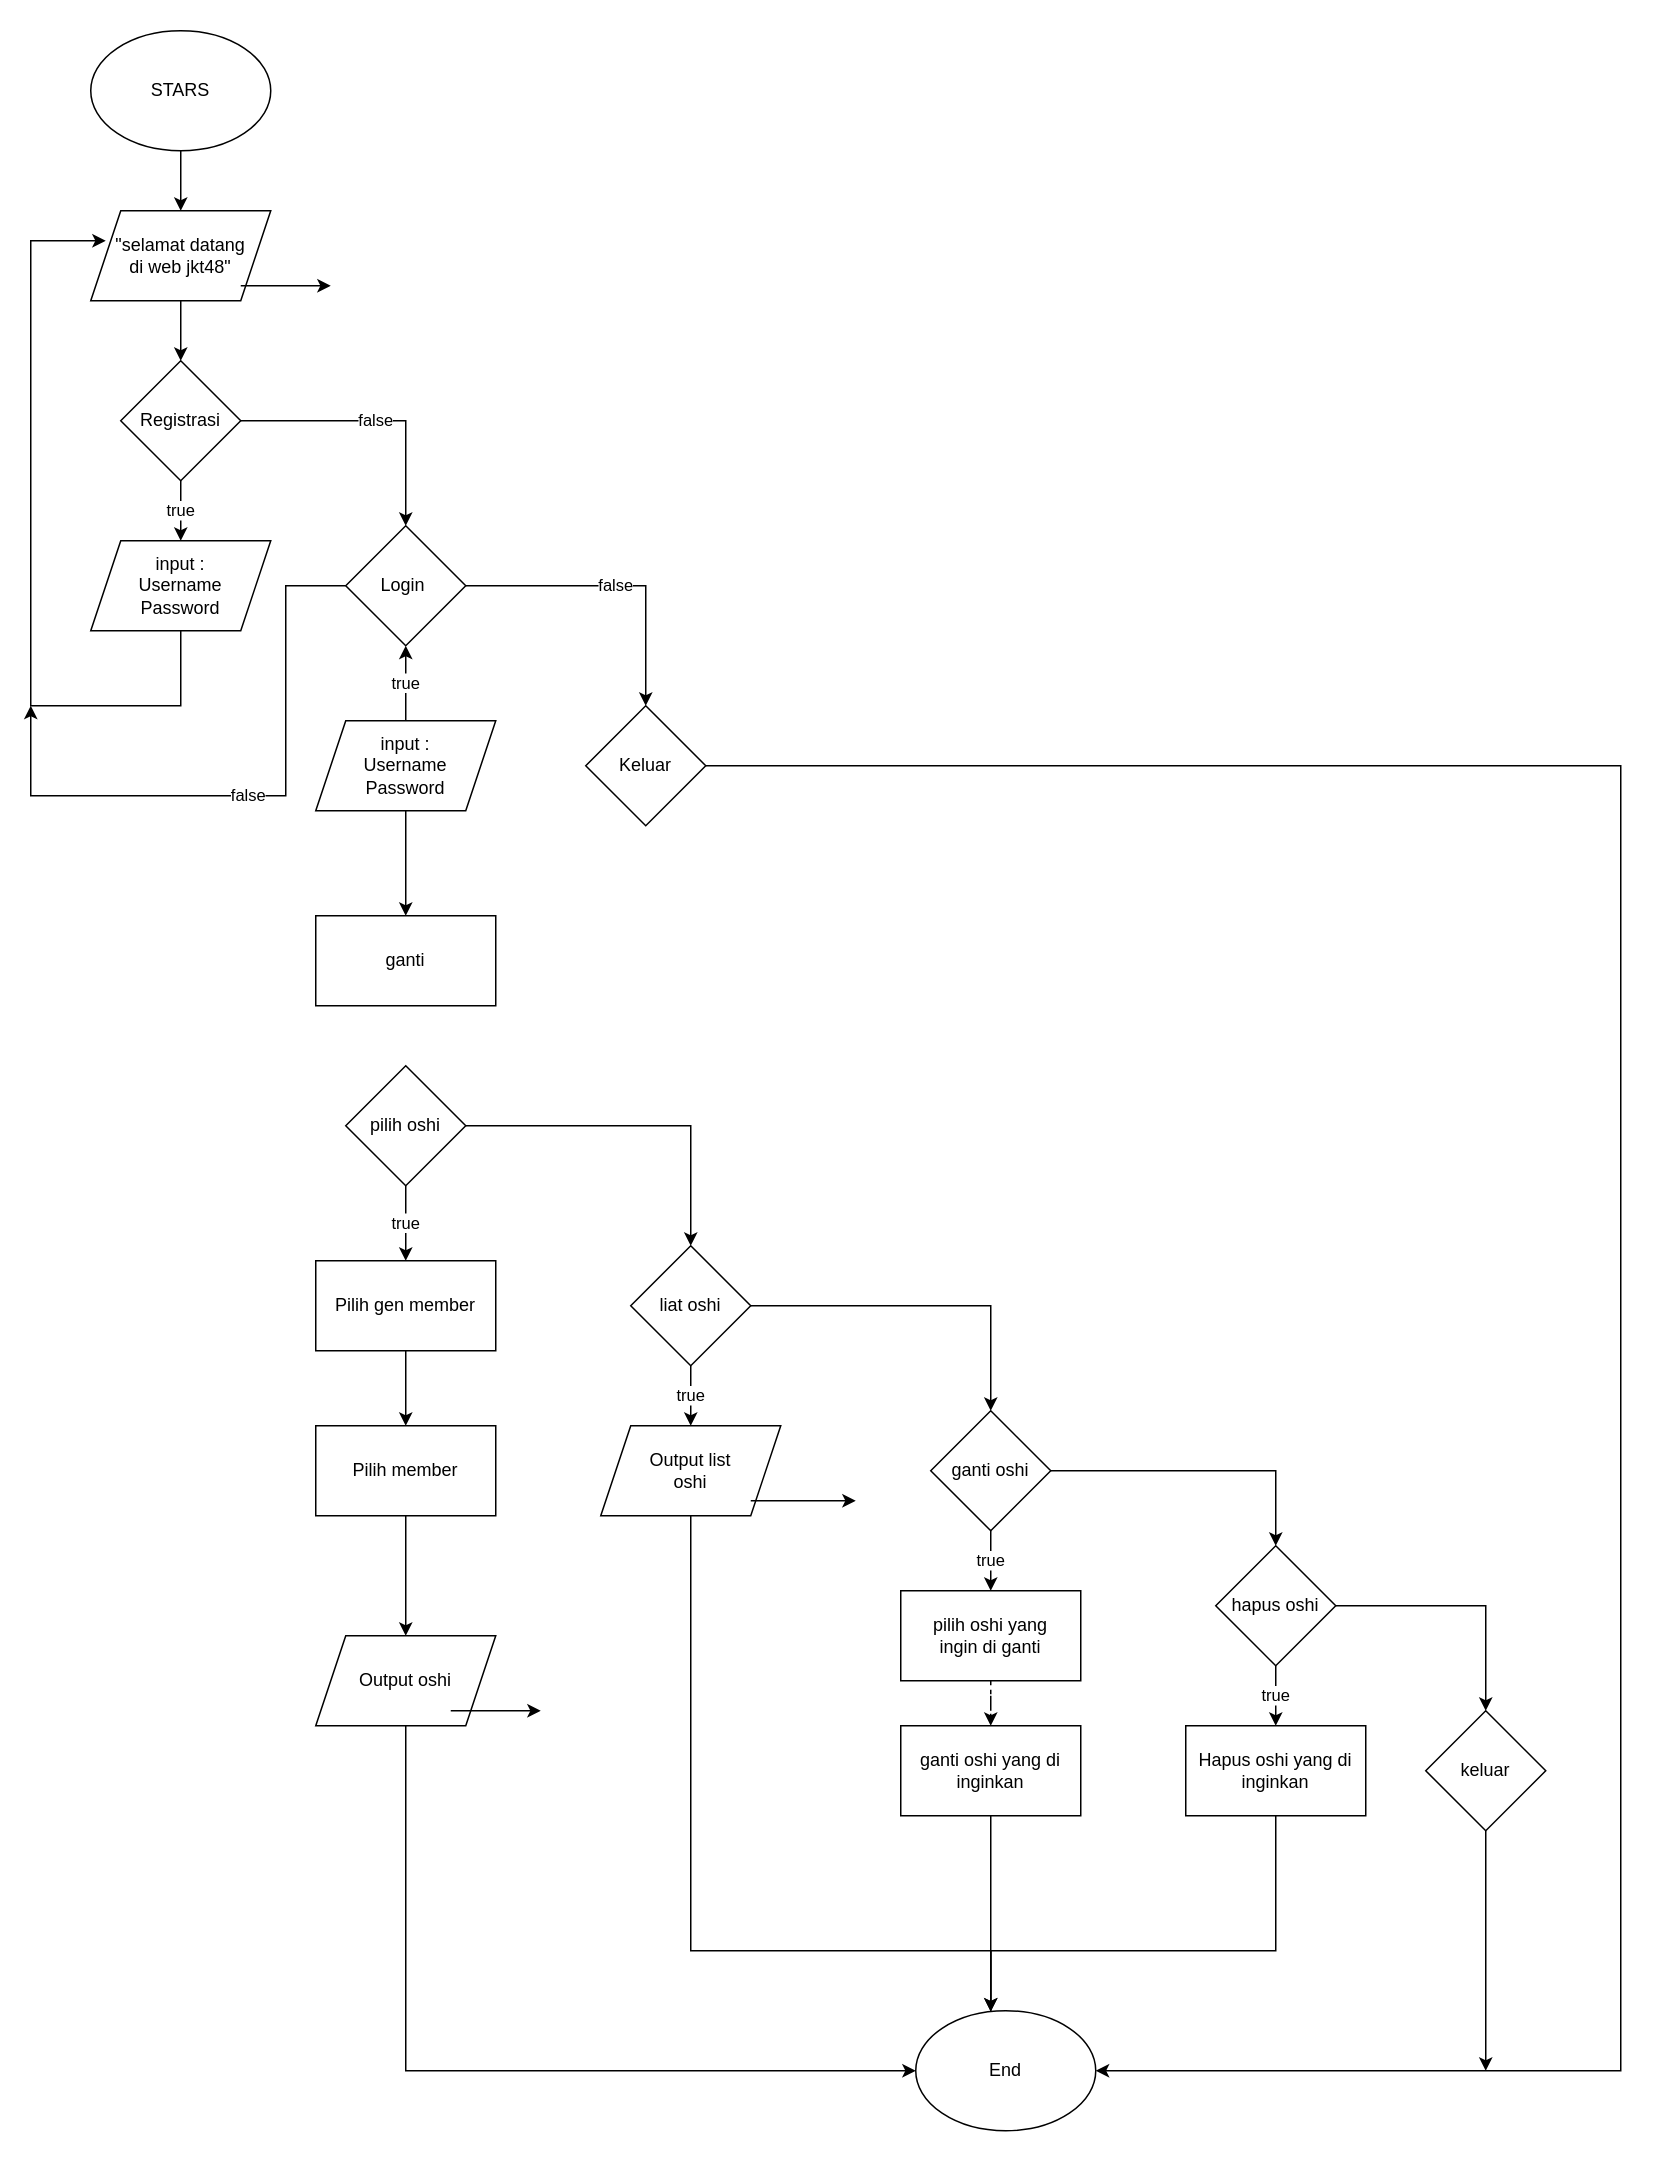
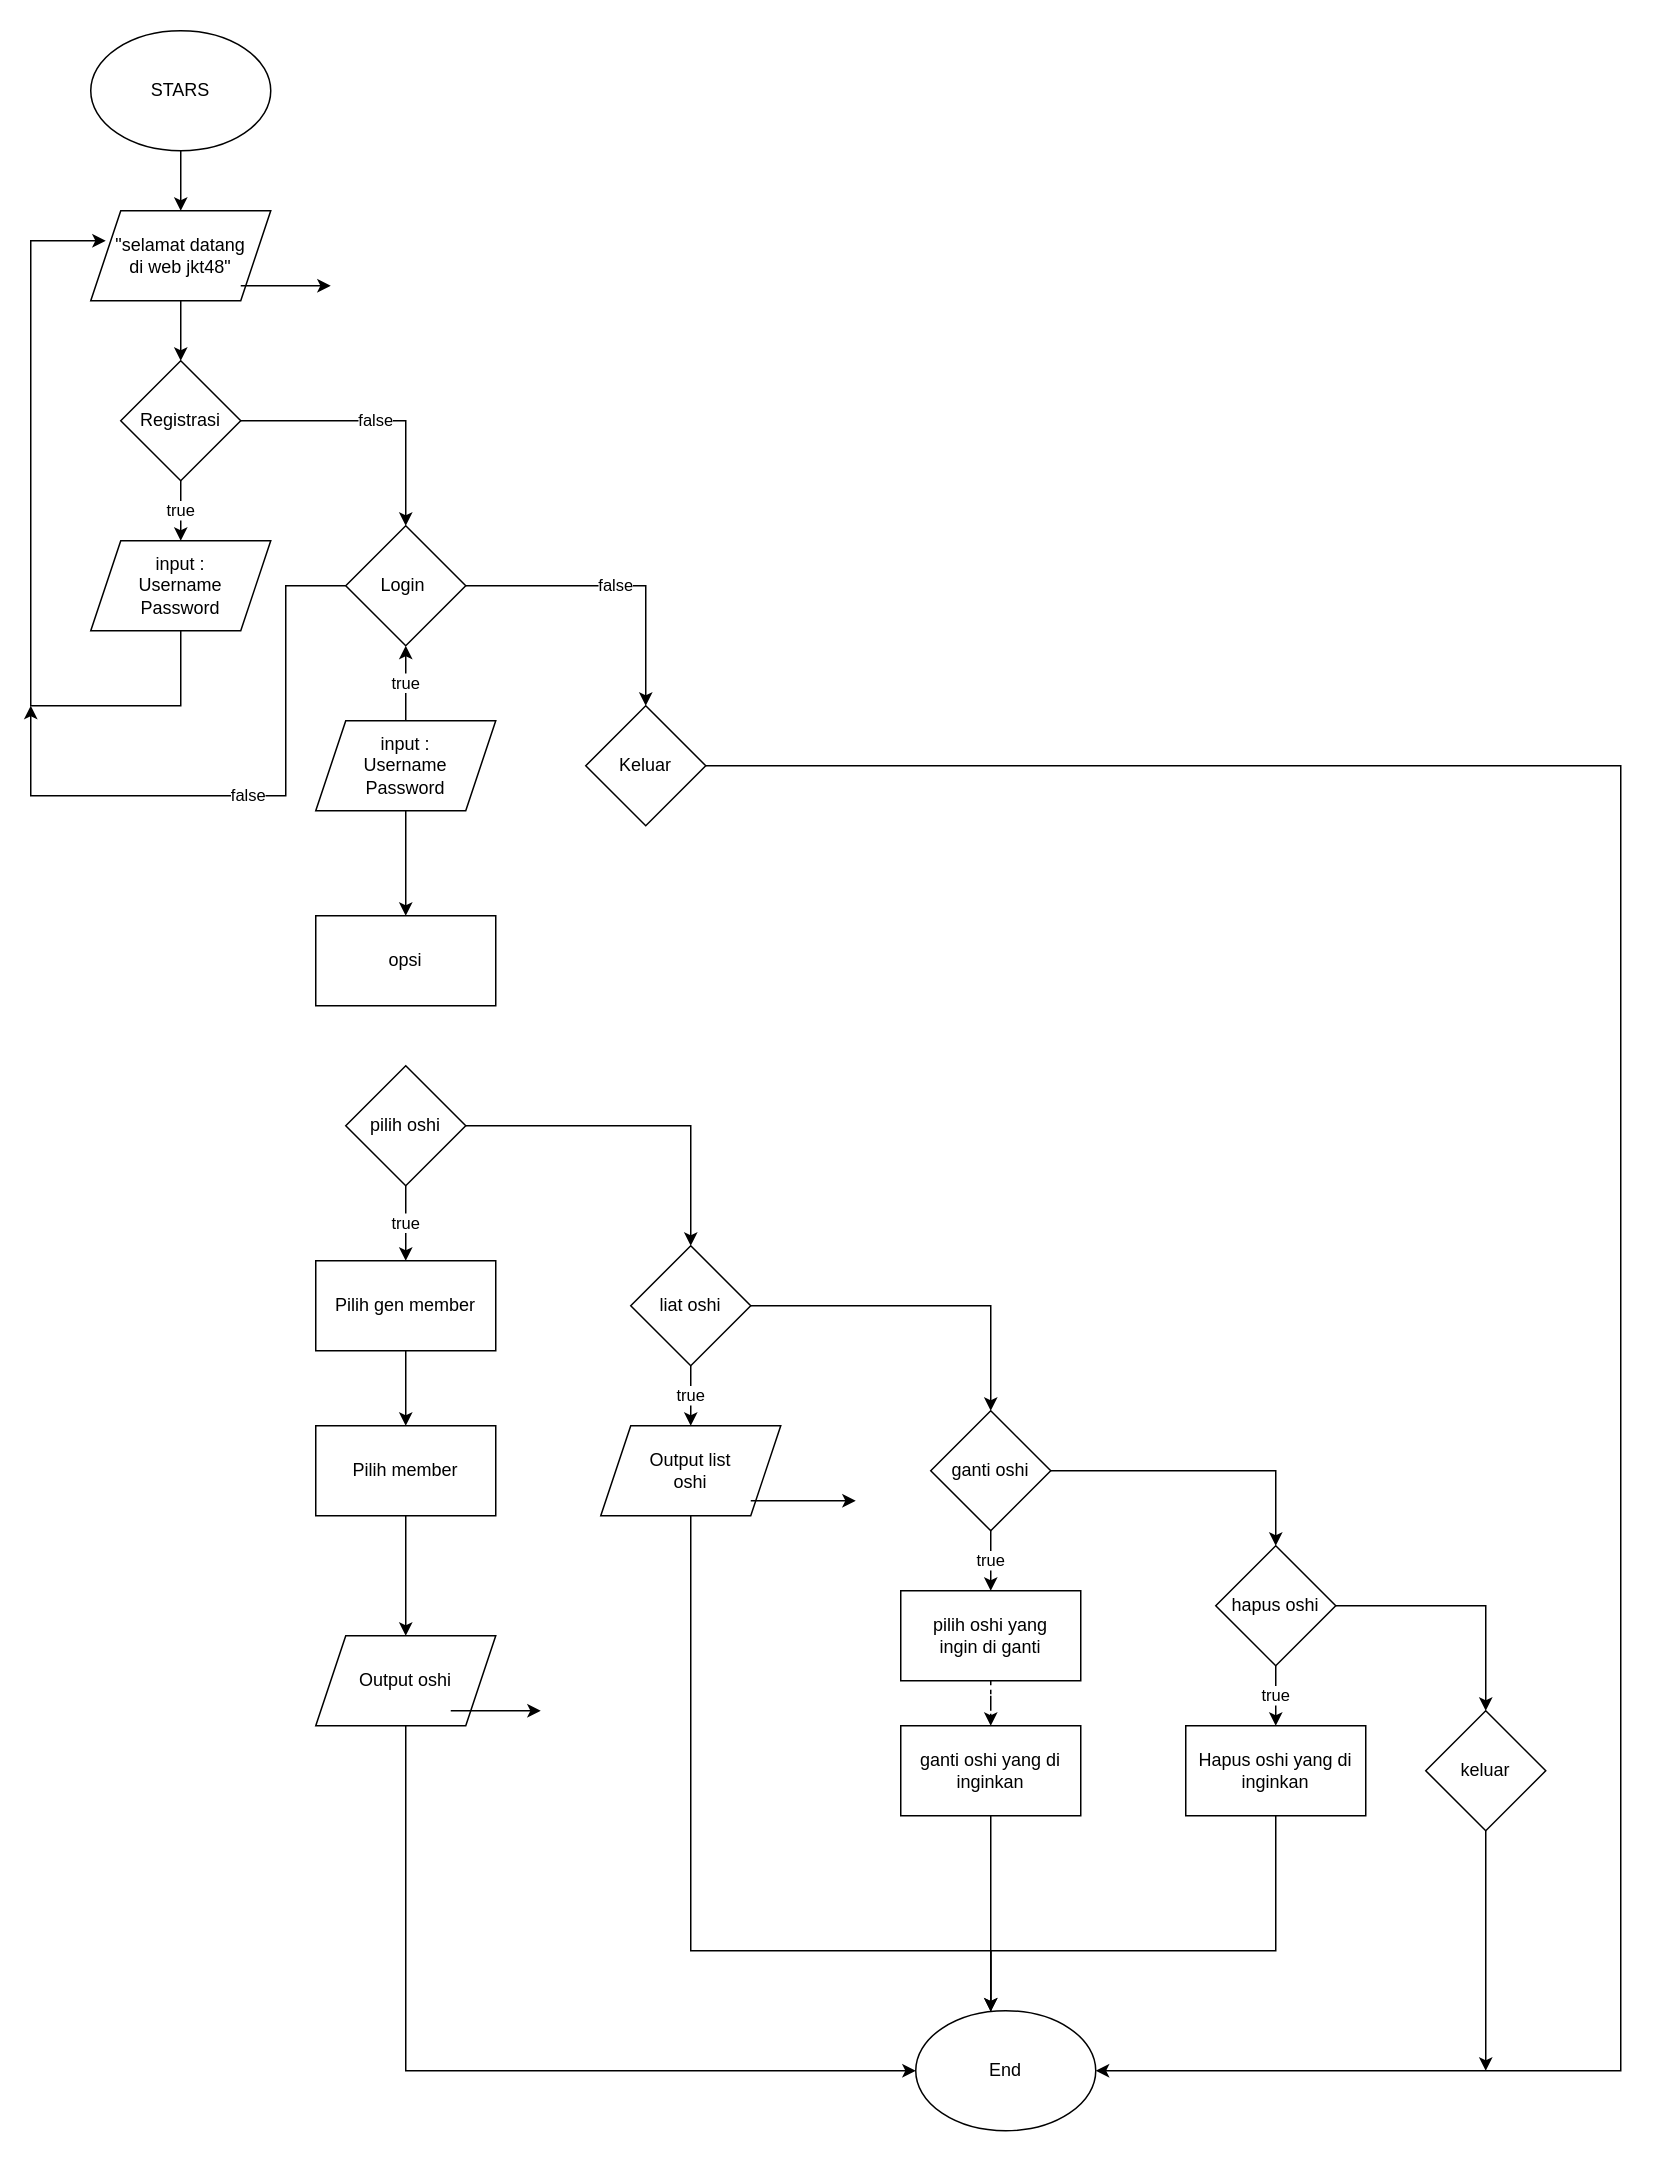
node "ganti": label "ganti" -> "opsi"
